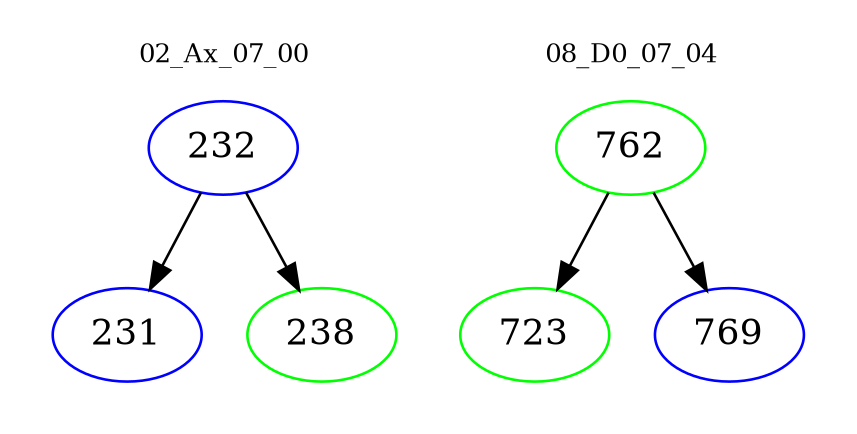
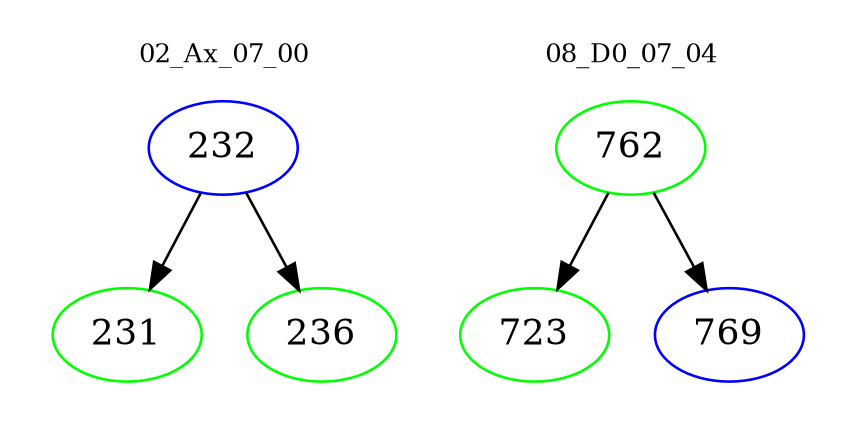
node "231": color blue -> green
node "238": label "238" -> "236"
